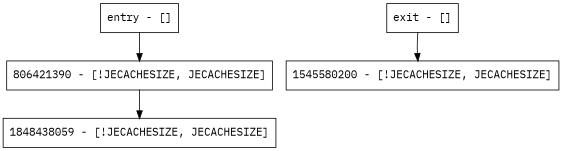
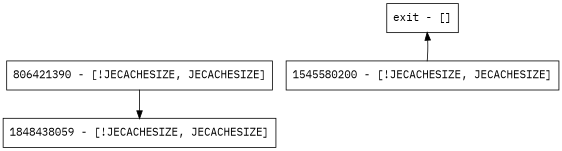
node "entry - []": removed
edge "exit - []" -> "1545580200 - [!JECACHESIZE, JECACHESIZE]": reversed
